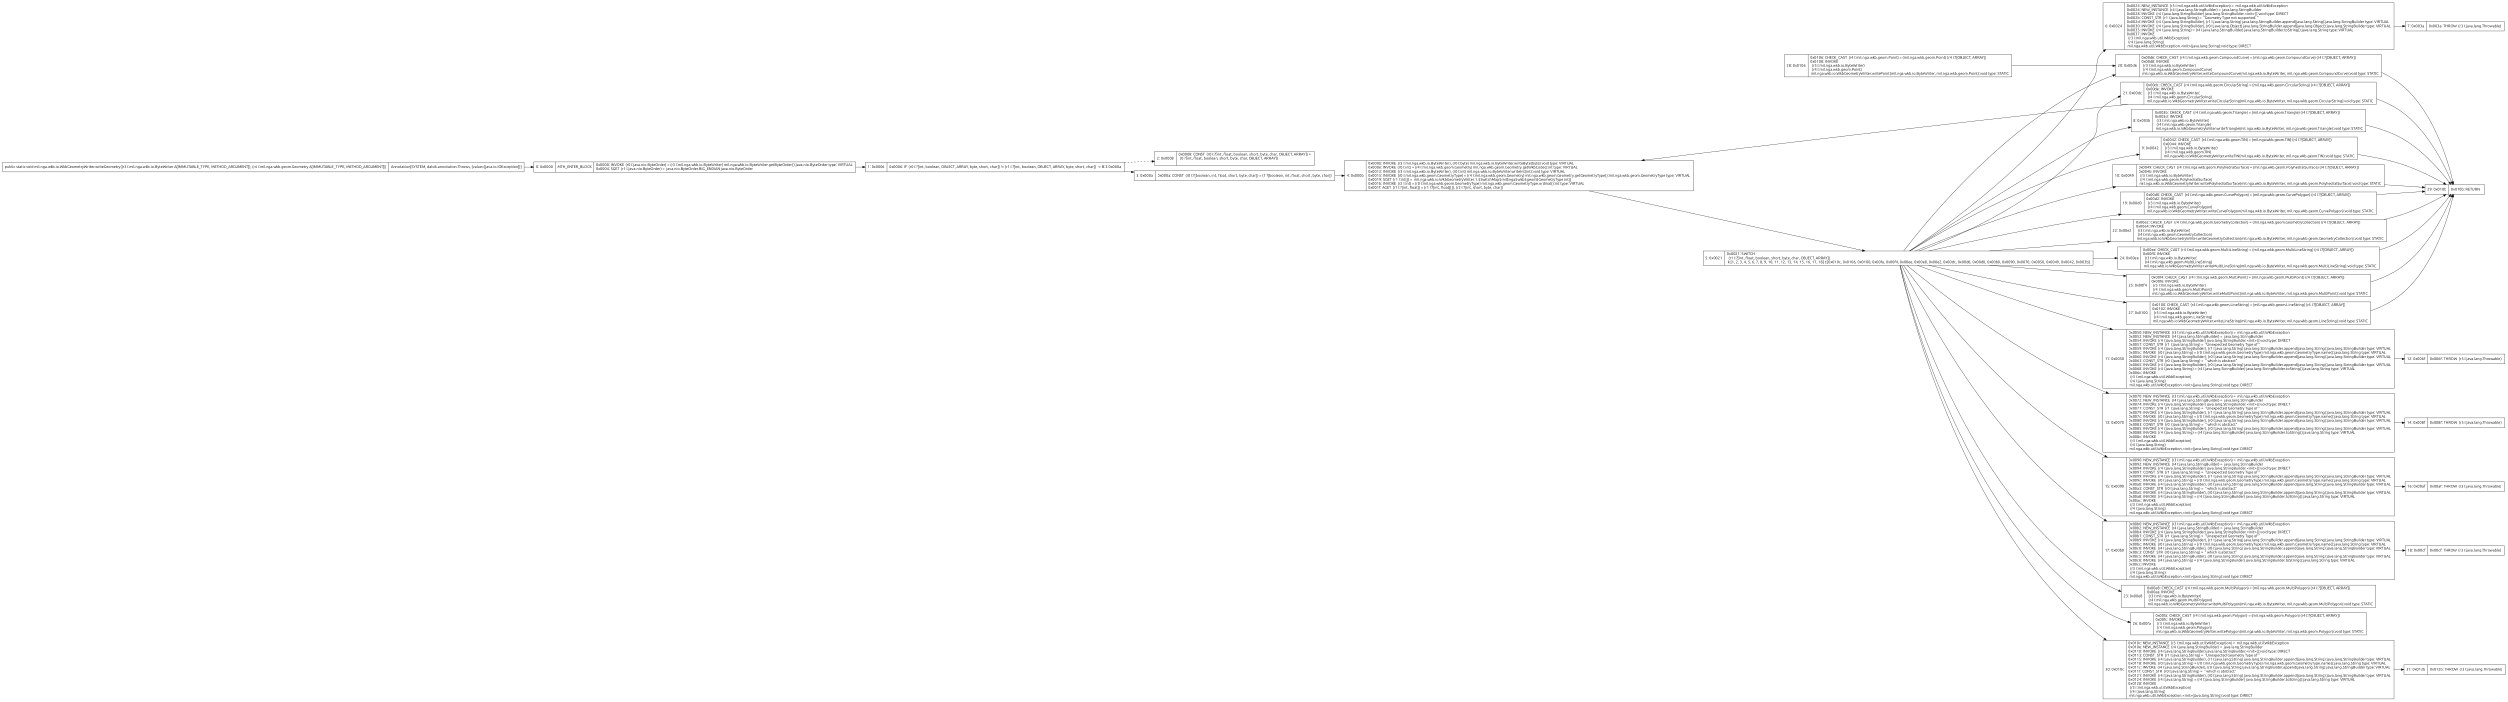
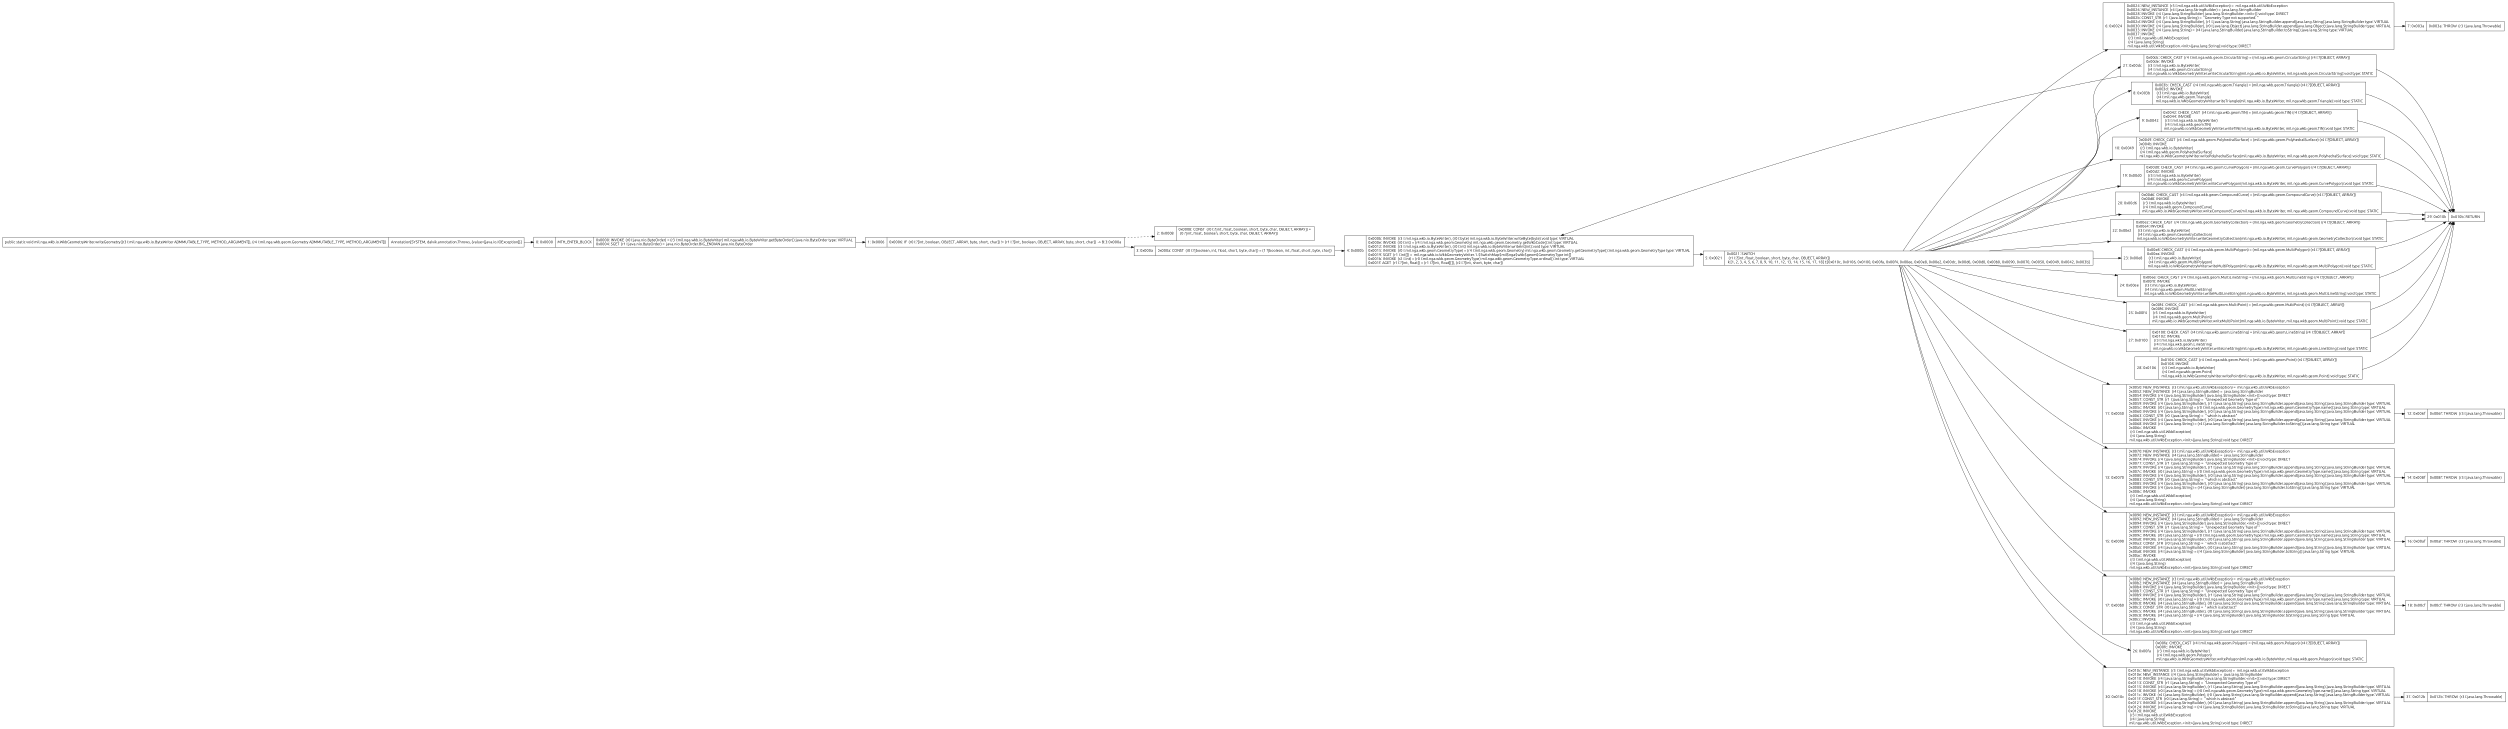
edge "28: 0x0106" -> "20: 0x00d6": now "28: 0x0106" -> "29: 0x010b"
edge "23: 0x00e8" -> "29: 0x010b": added
